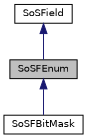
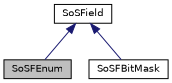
edge "SoSFBitMask" -> "SoSFEnum": now "SoSFBitMask" -> "SoSField"
